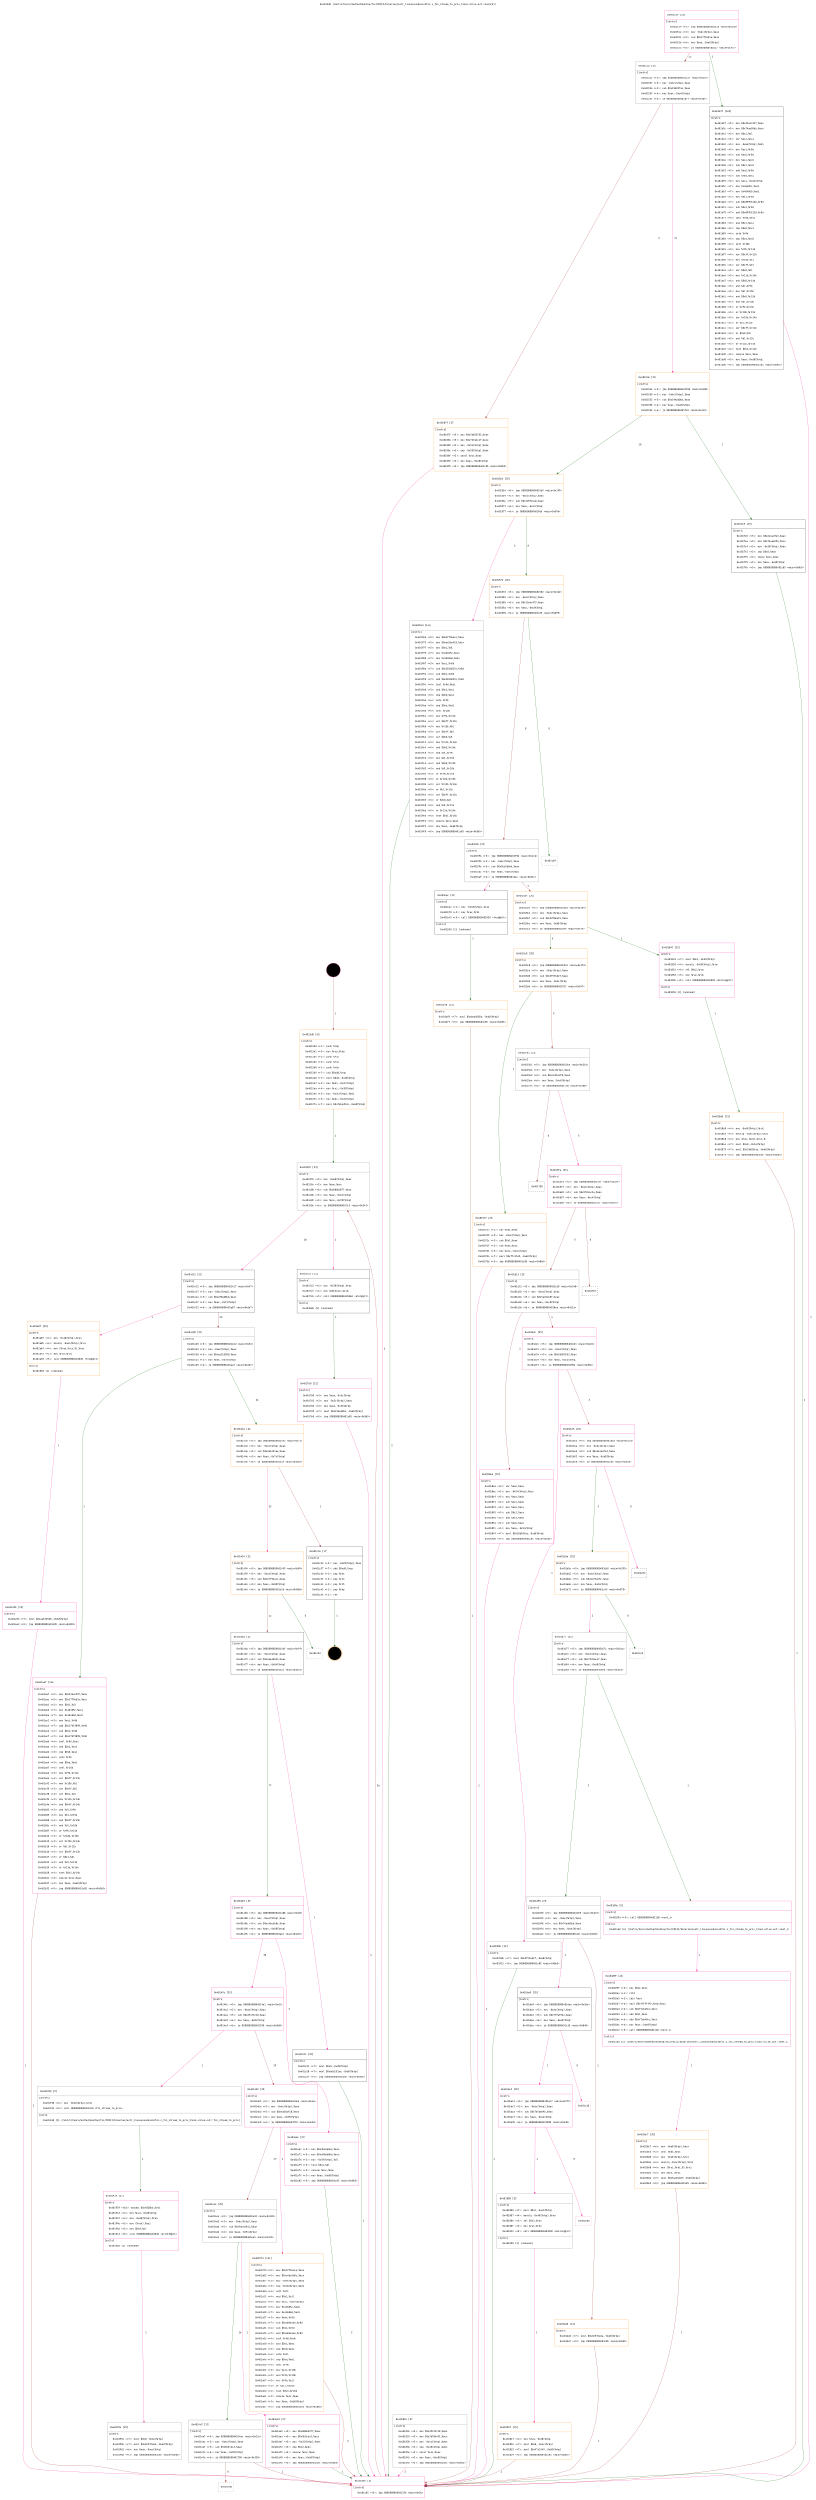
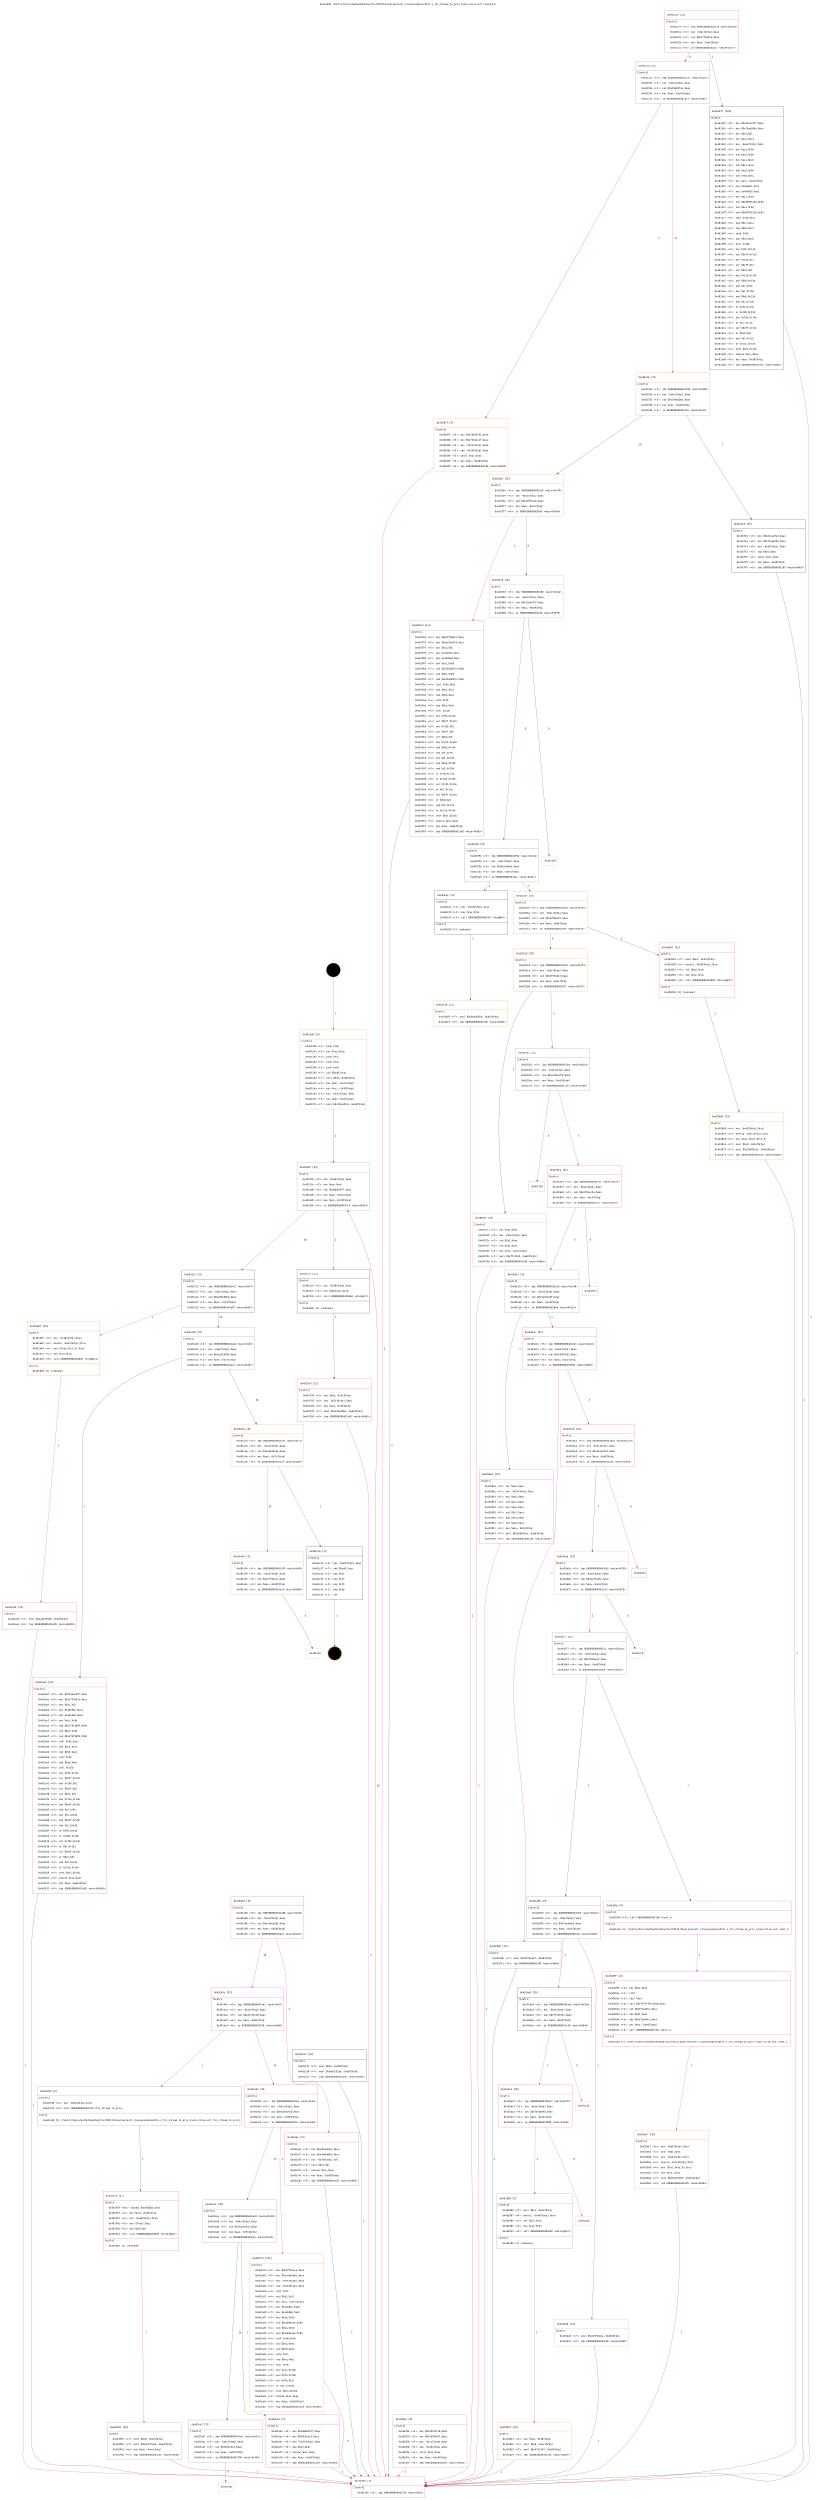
node "0x40146a [25]": removed
edge "0x4014ce [25]" -> "0x4016e5 [27]": color deeppink -> darkgreen
edge "0x4014e7 [25]" -> "0x401c85 [5]": now "0x401954 [25]" -> "0x401c85 [5]"
